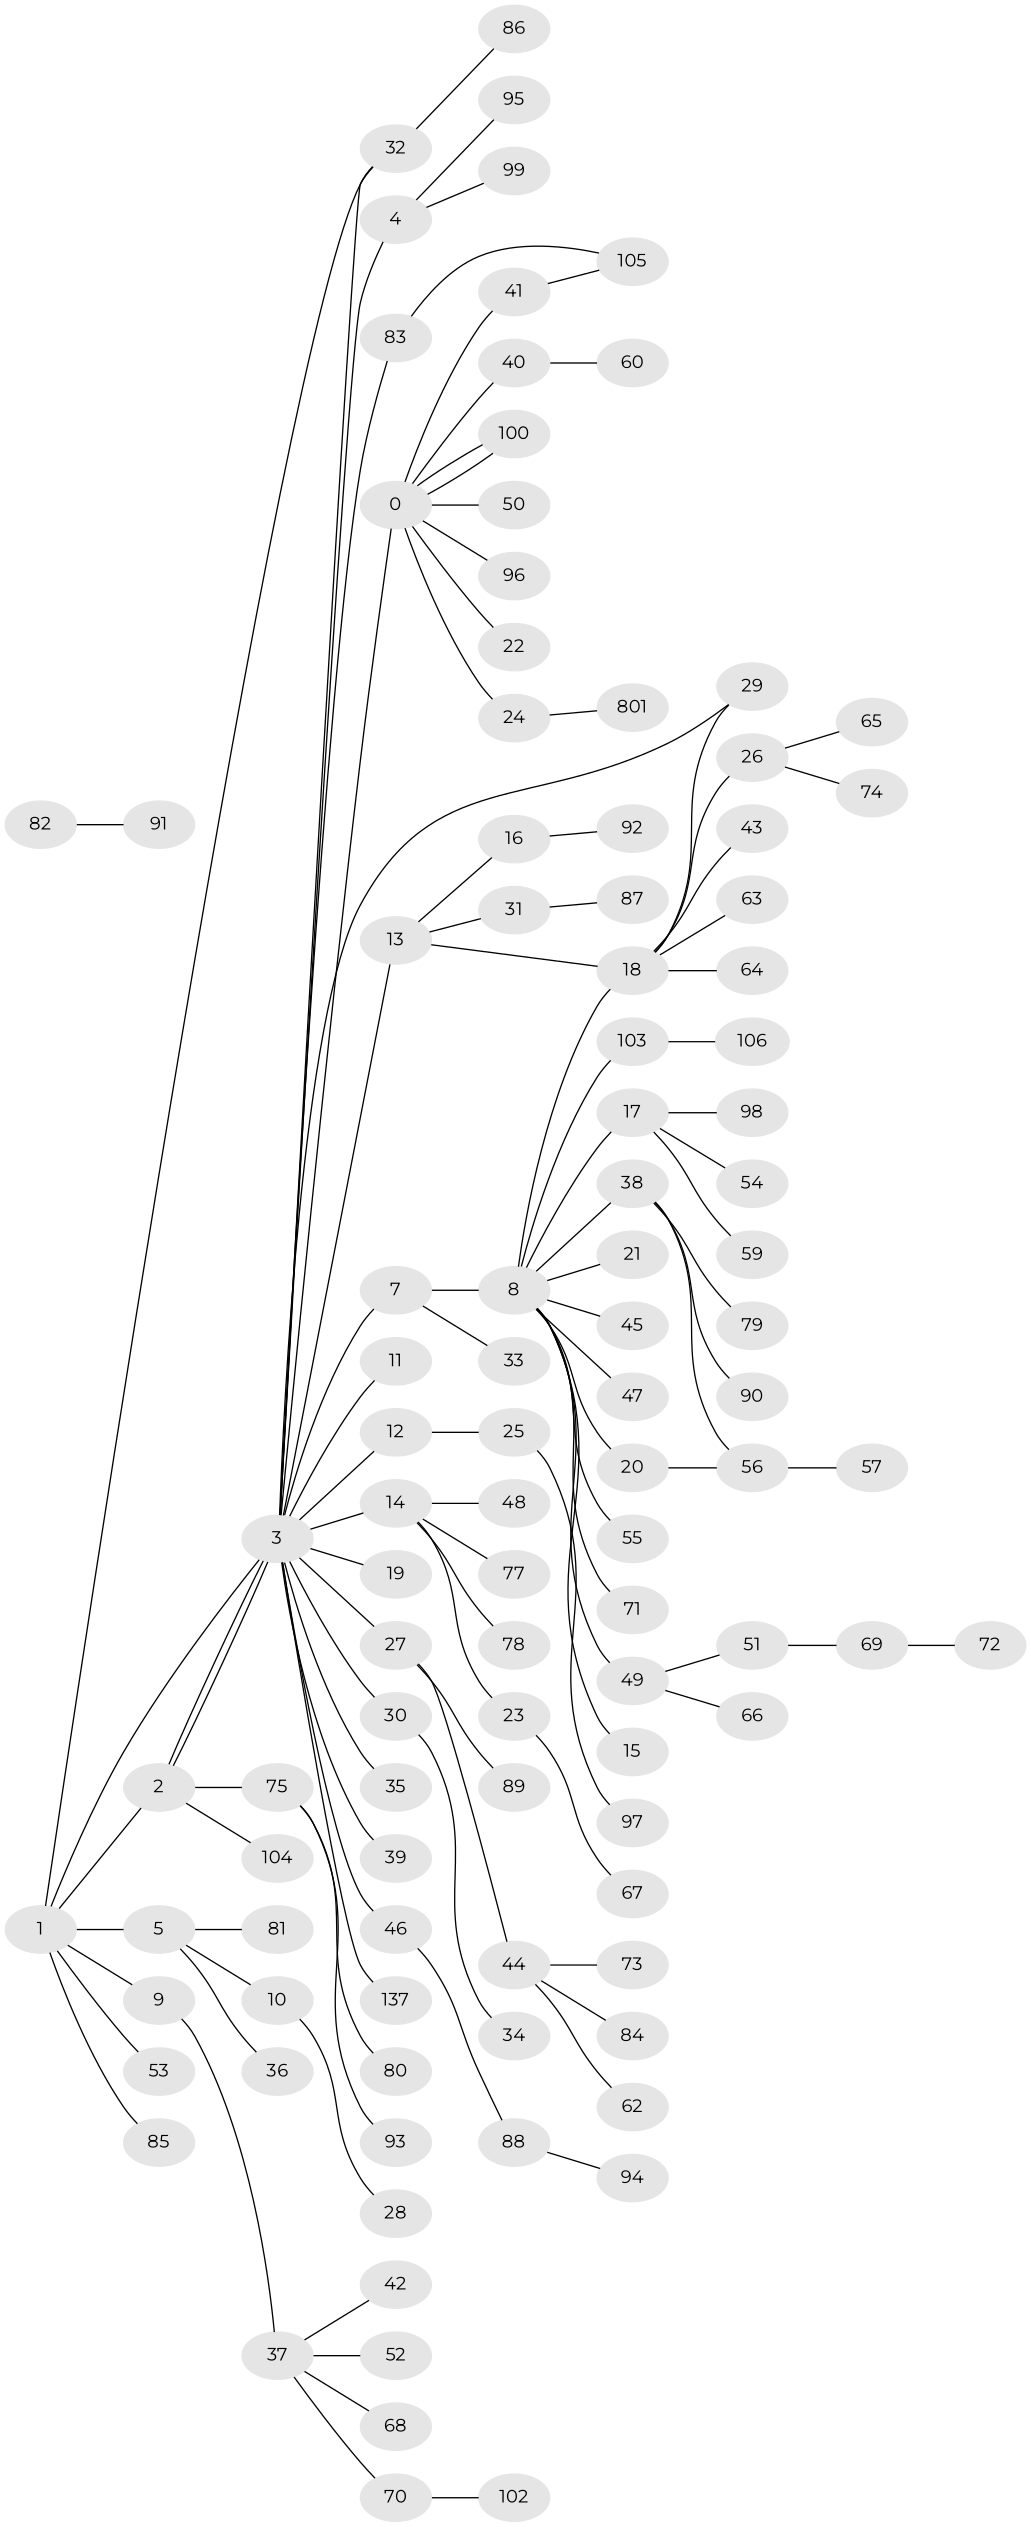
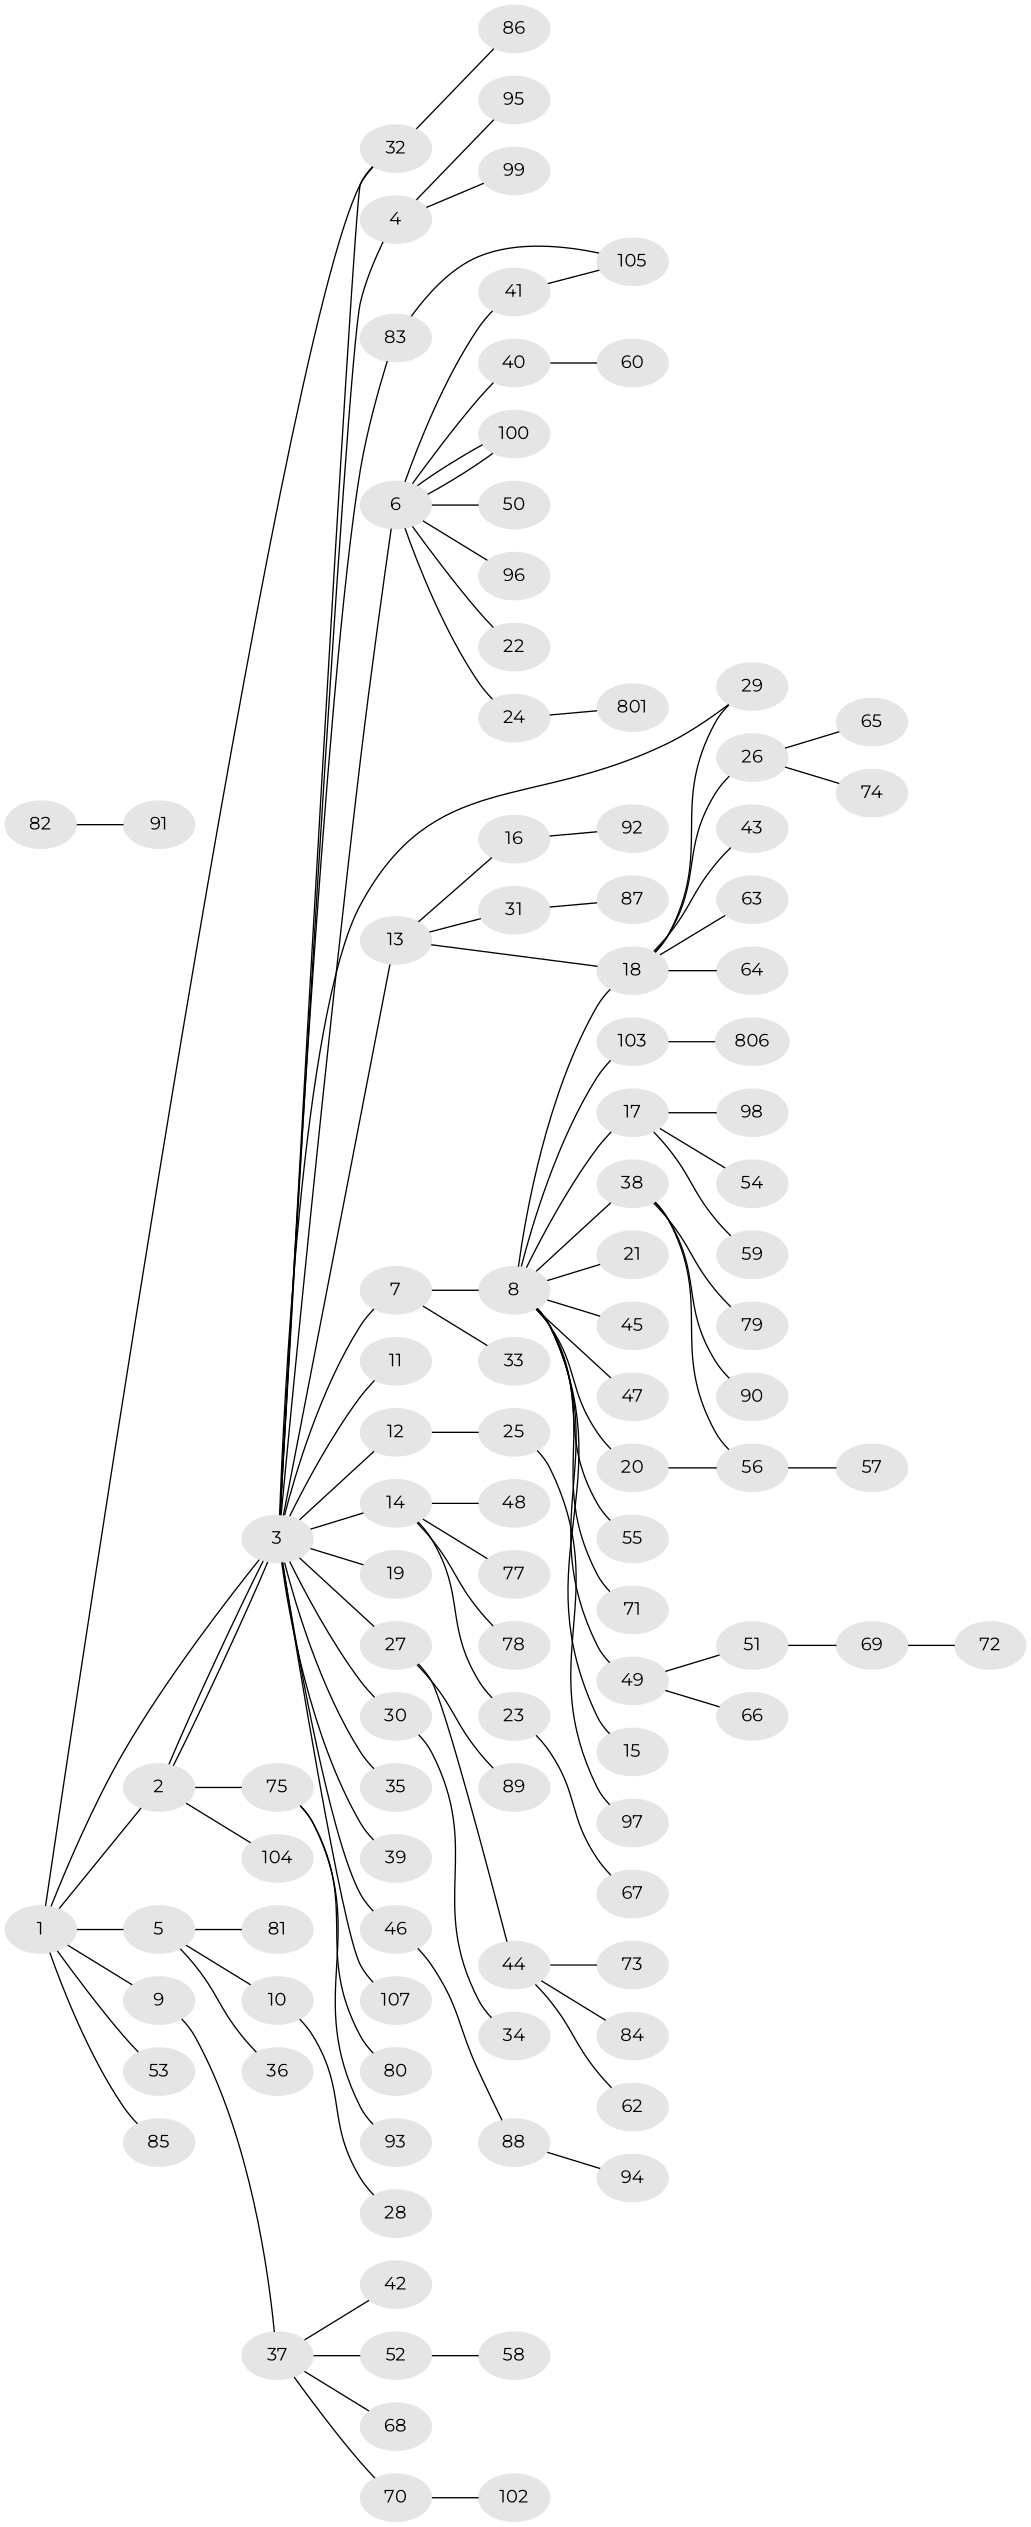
node "0": label "0" -> "6"
node "106": label "106" -> "806"
node "137": label "137" -> "107"
node "58": added
